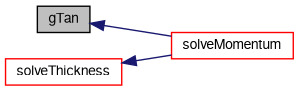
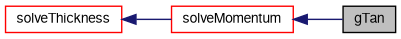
edge "solveMomentum" -> "gTan": reversed
